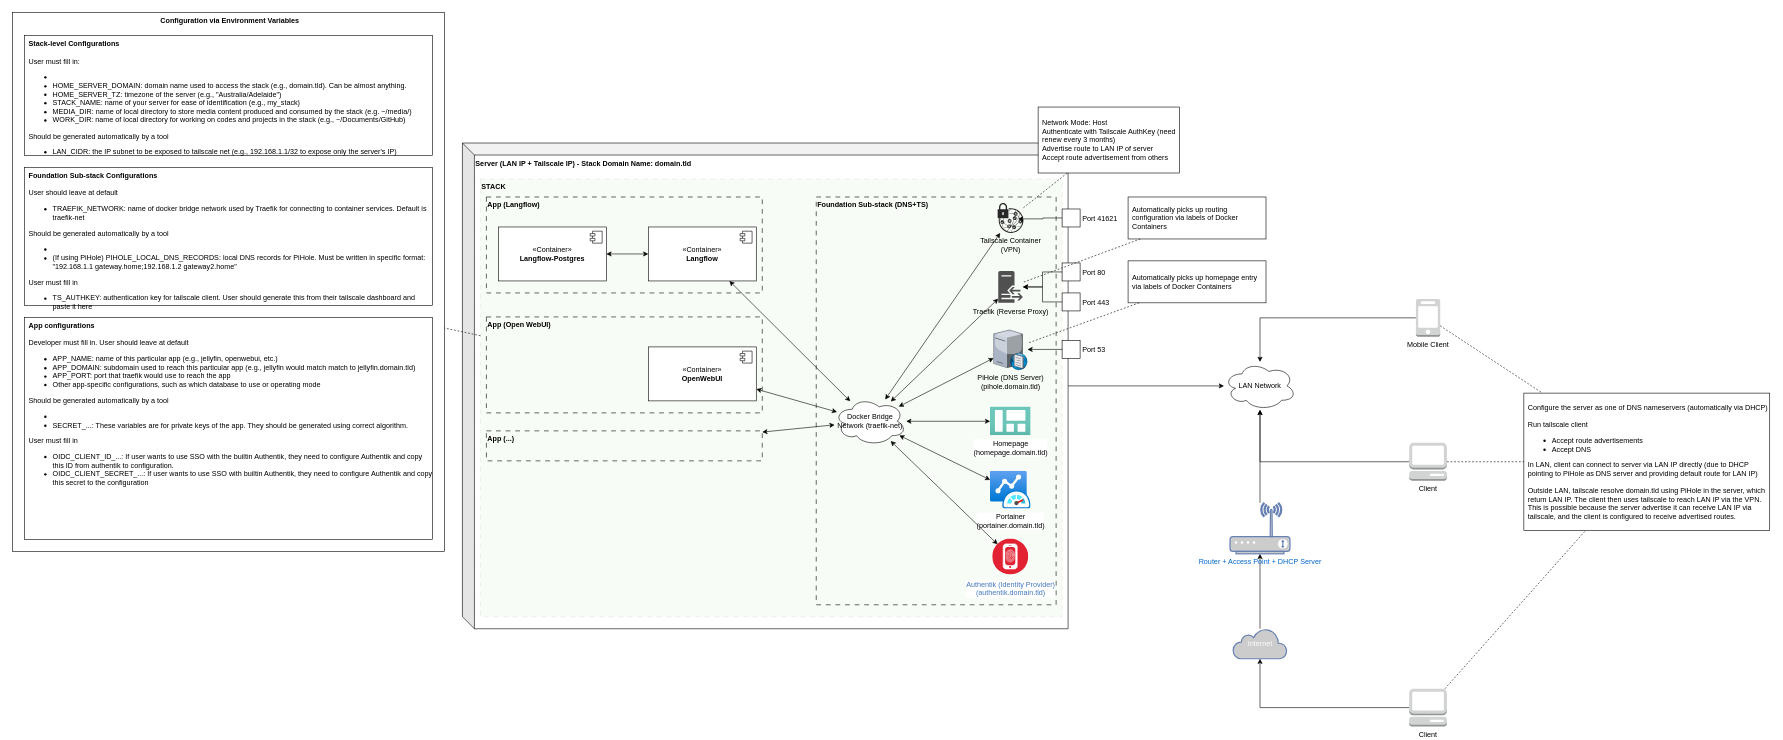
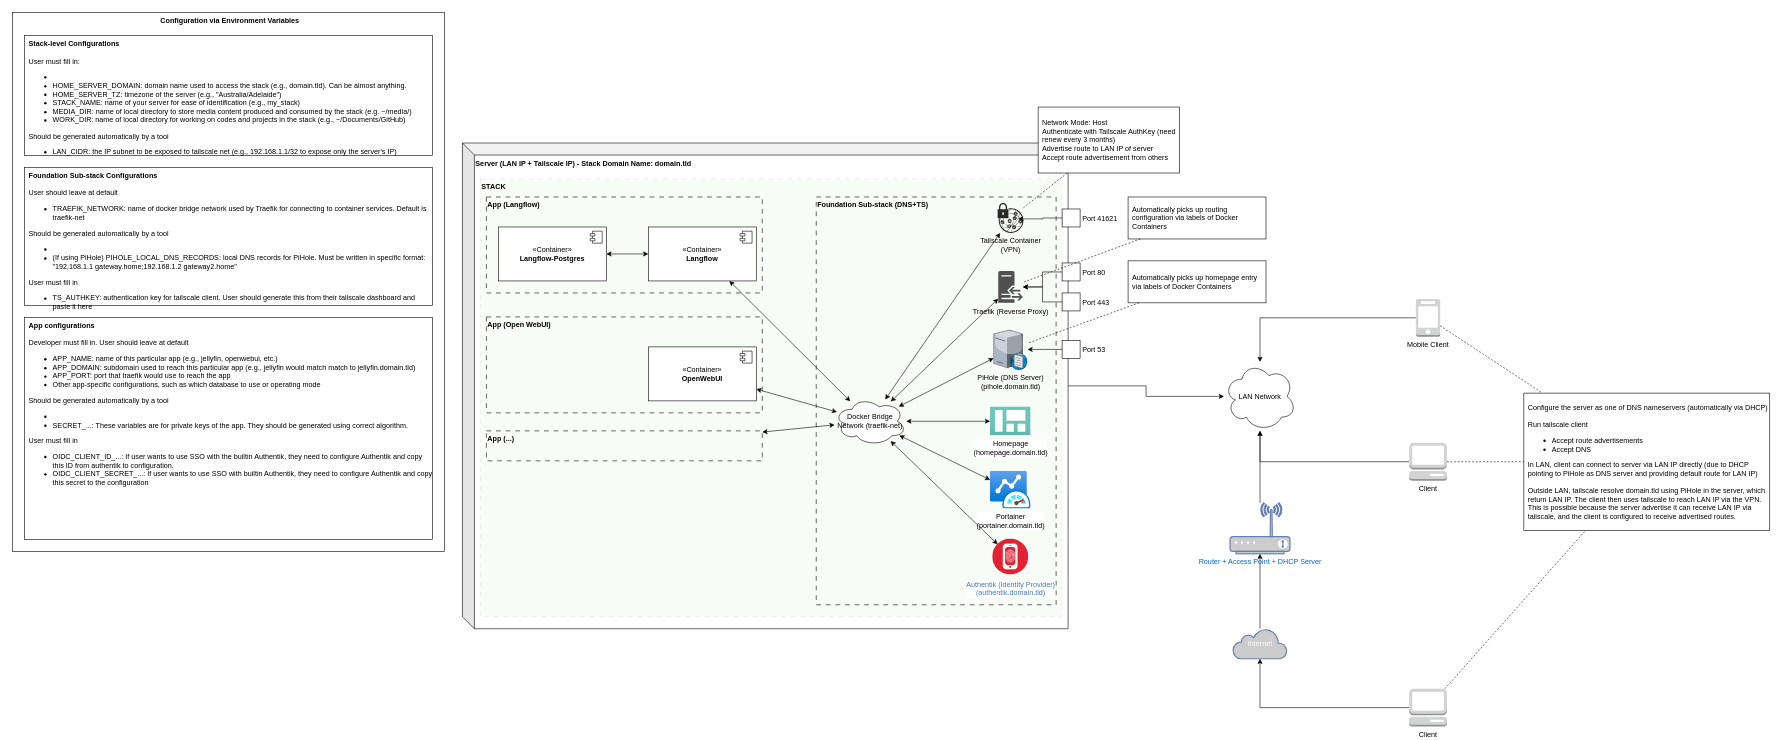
edge "Configuration via Environment Variables" -- "STACK": removed
node "LAN Network": size 72x48 -> 72x69
